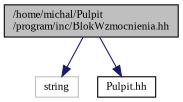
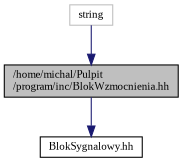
edge "/home/michal/Pulpit /program/inc/BlokWzmocnienia.hh" -> "string": reversed
node "Pulpit.hh": label "Pulpit.hh" -> "BlokSygnalowy.hh"
